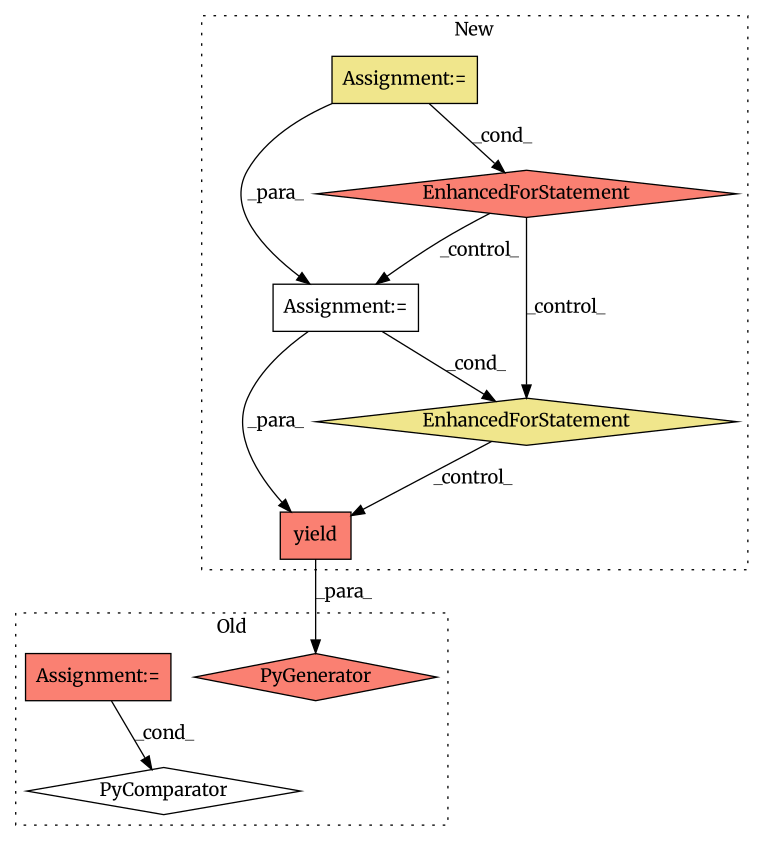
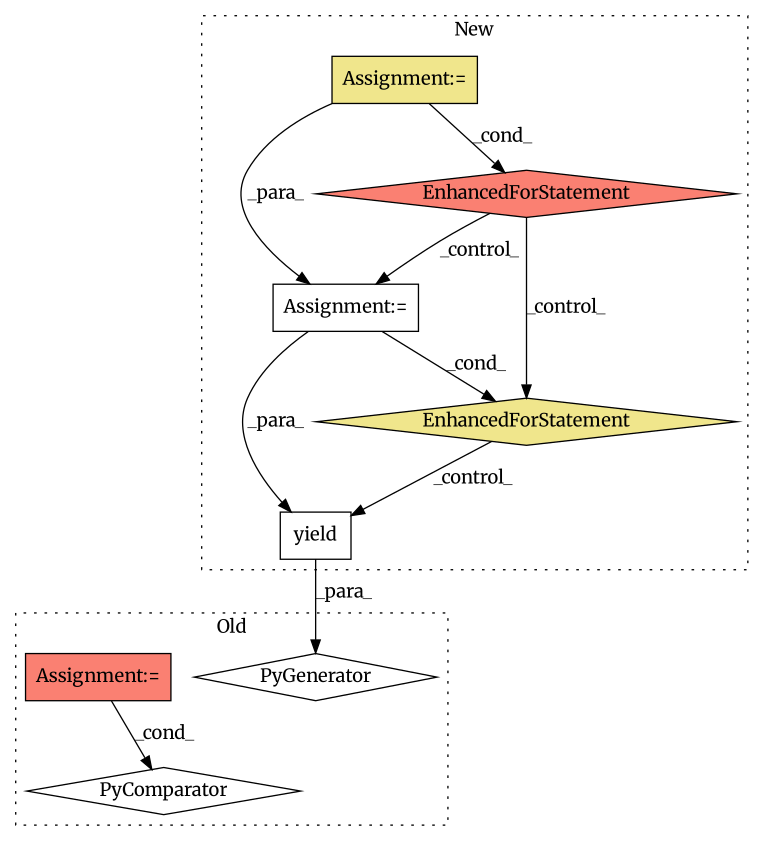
node "yield": fillcolor salmon -> white
node "PyGenerator": fillcolor salmon -> white
